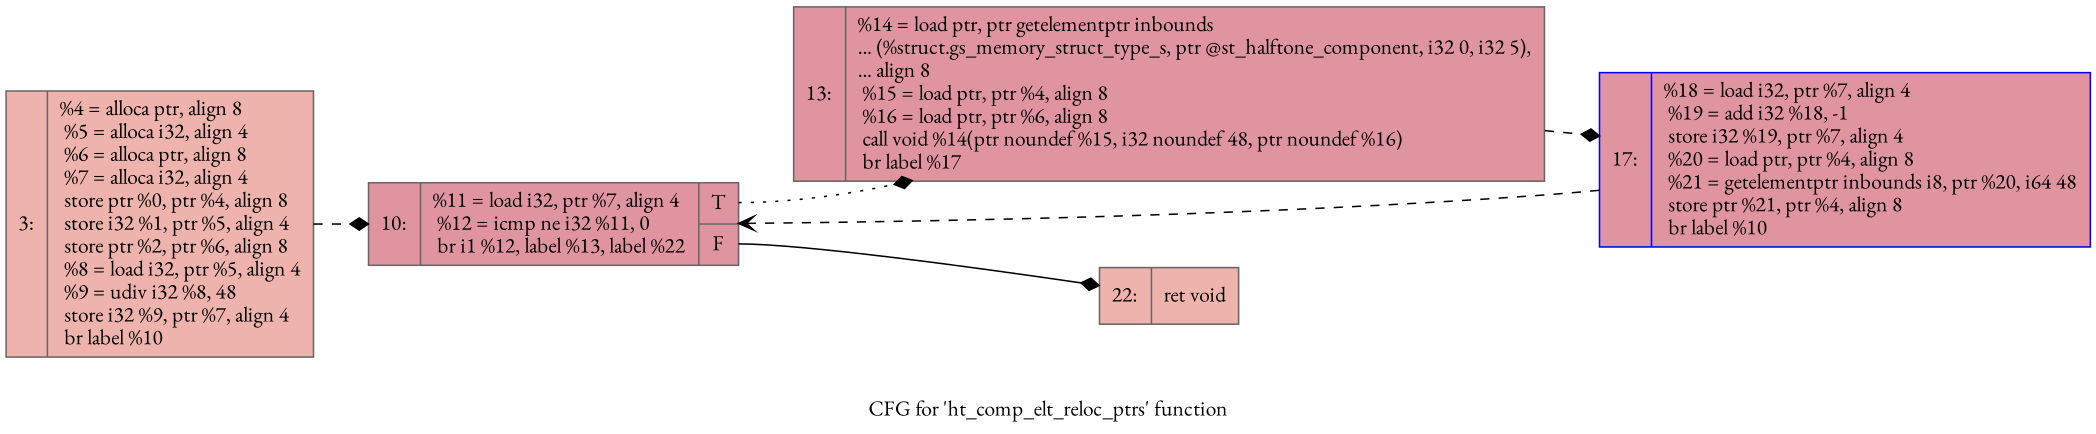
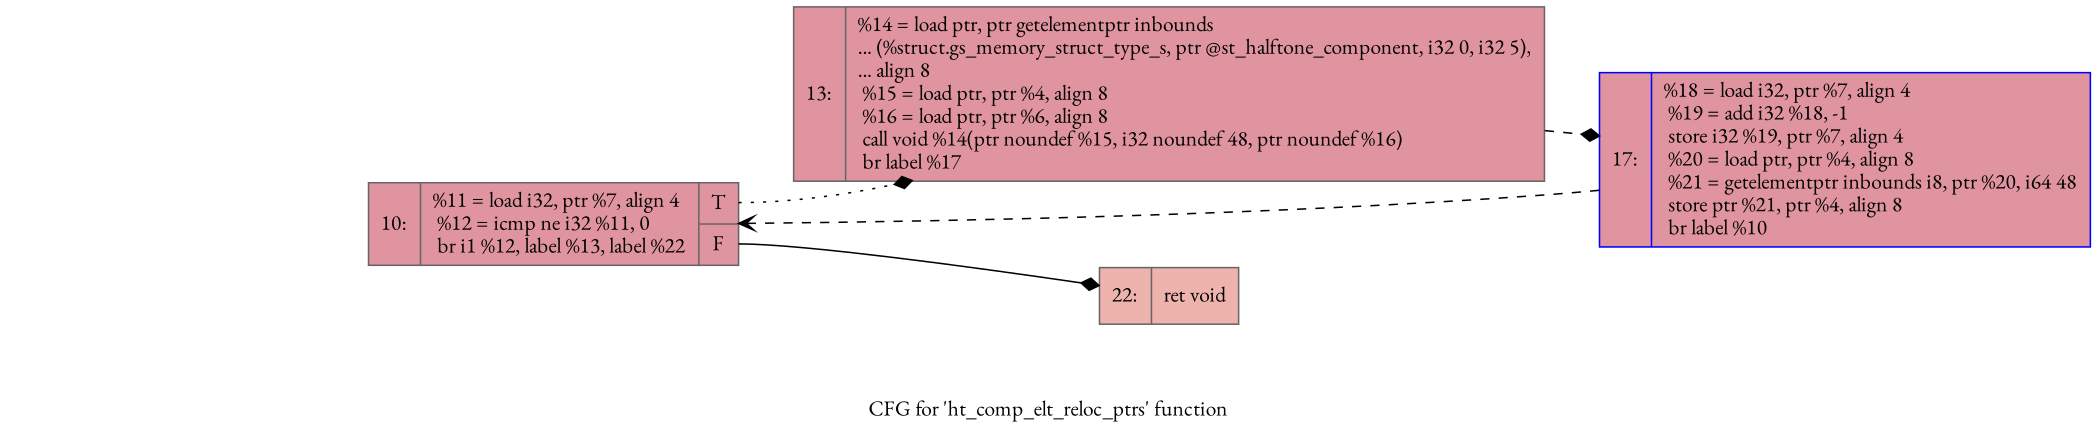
node "3:": removed
